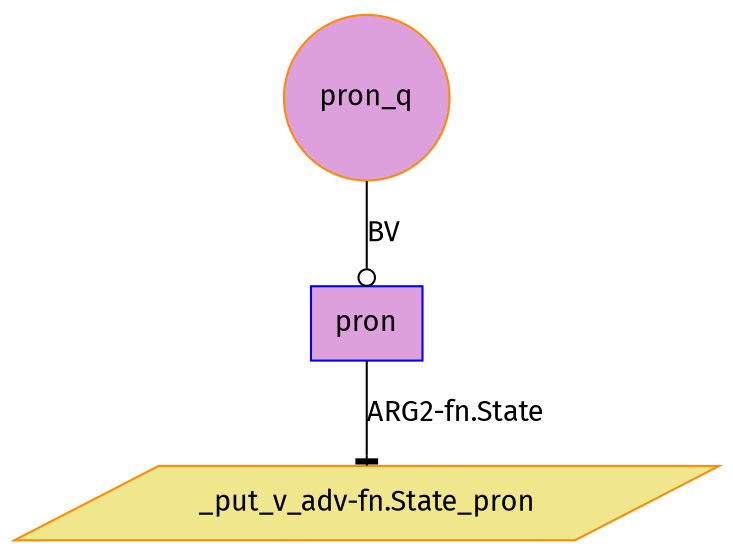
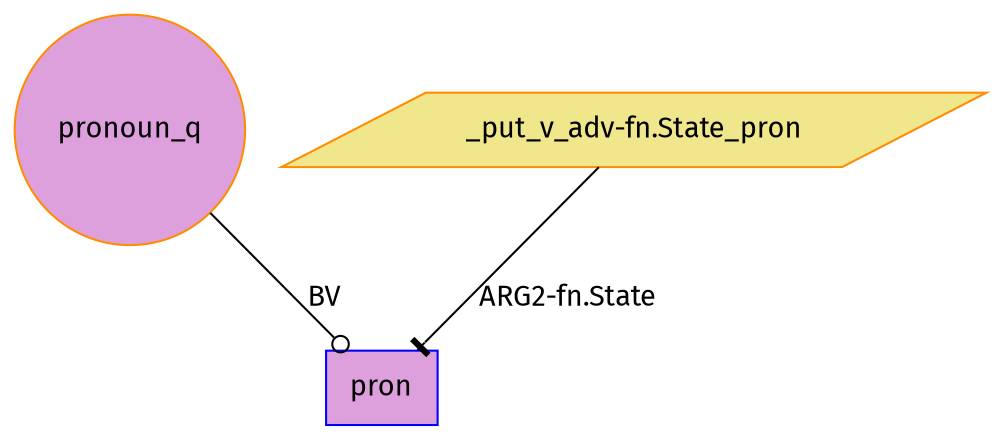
node "pron_q": label "pron_q" -> "pronoun_q"
edge "pron" -> "_put_v_adv-fn.State_pron": reversed
